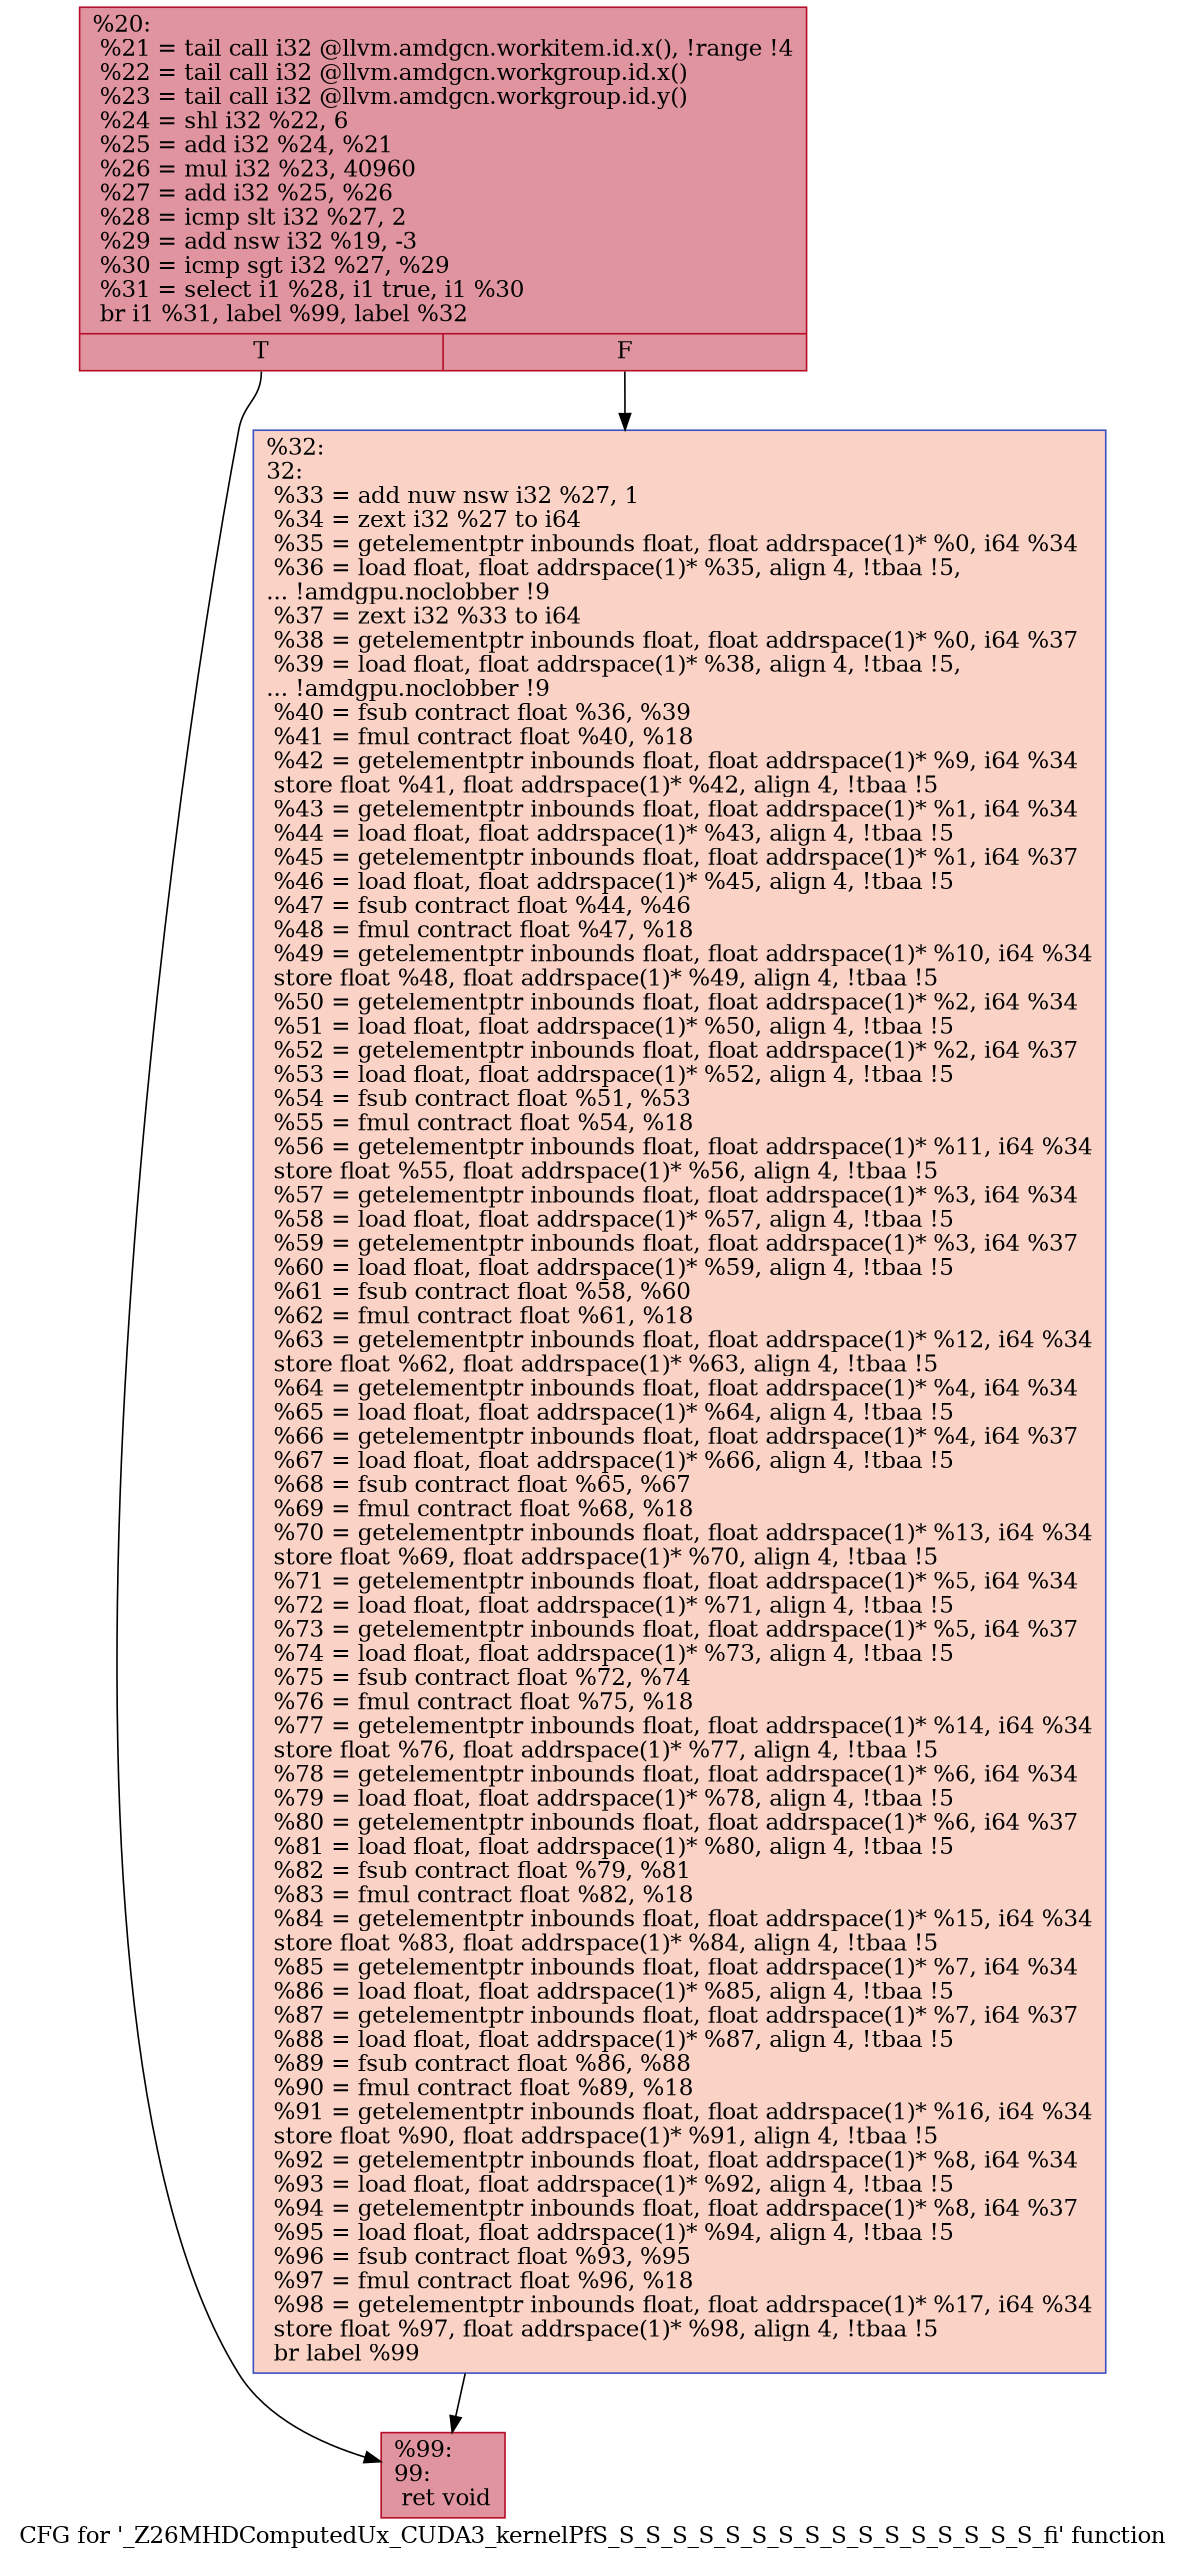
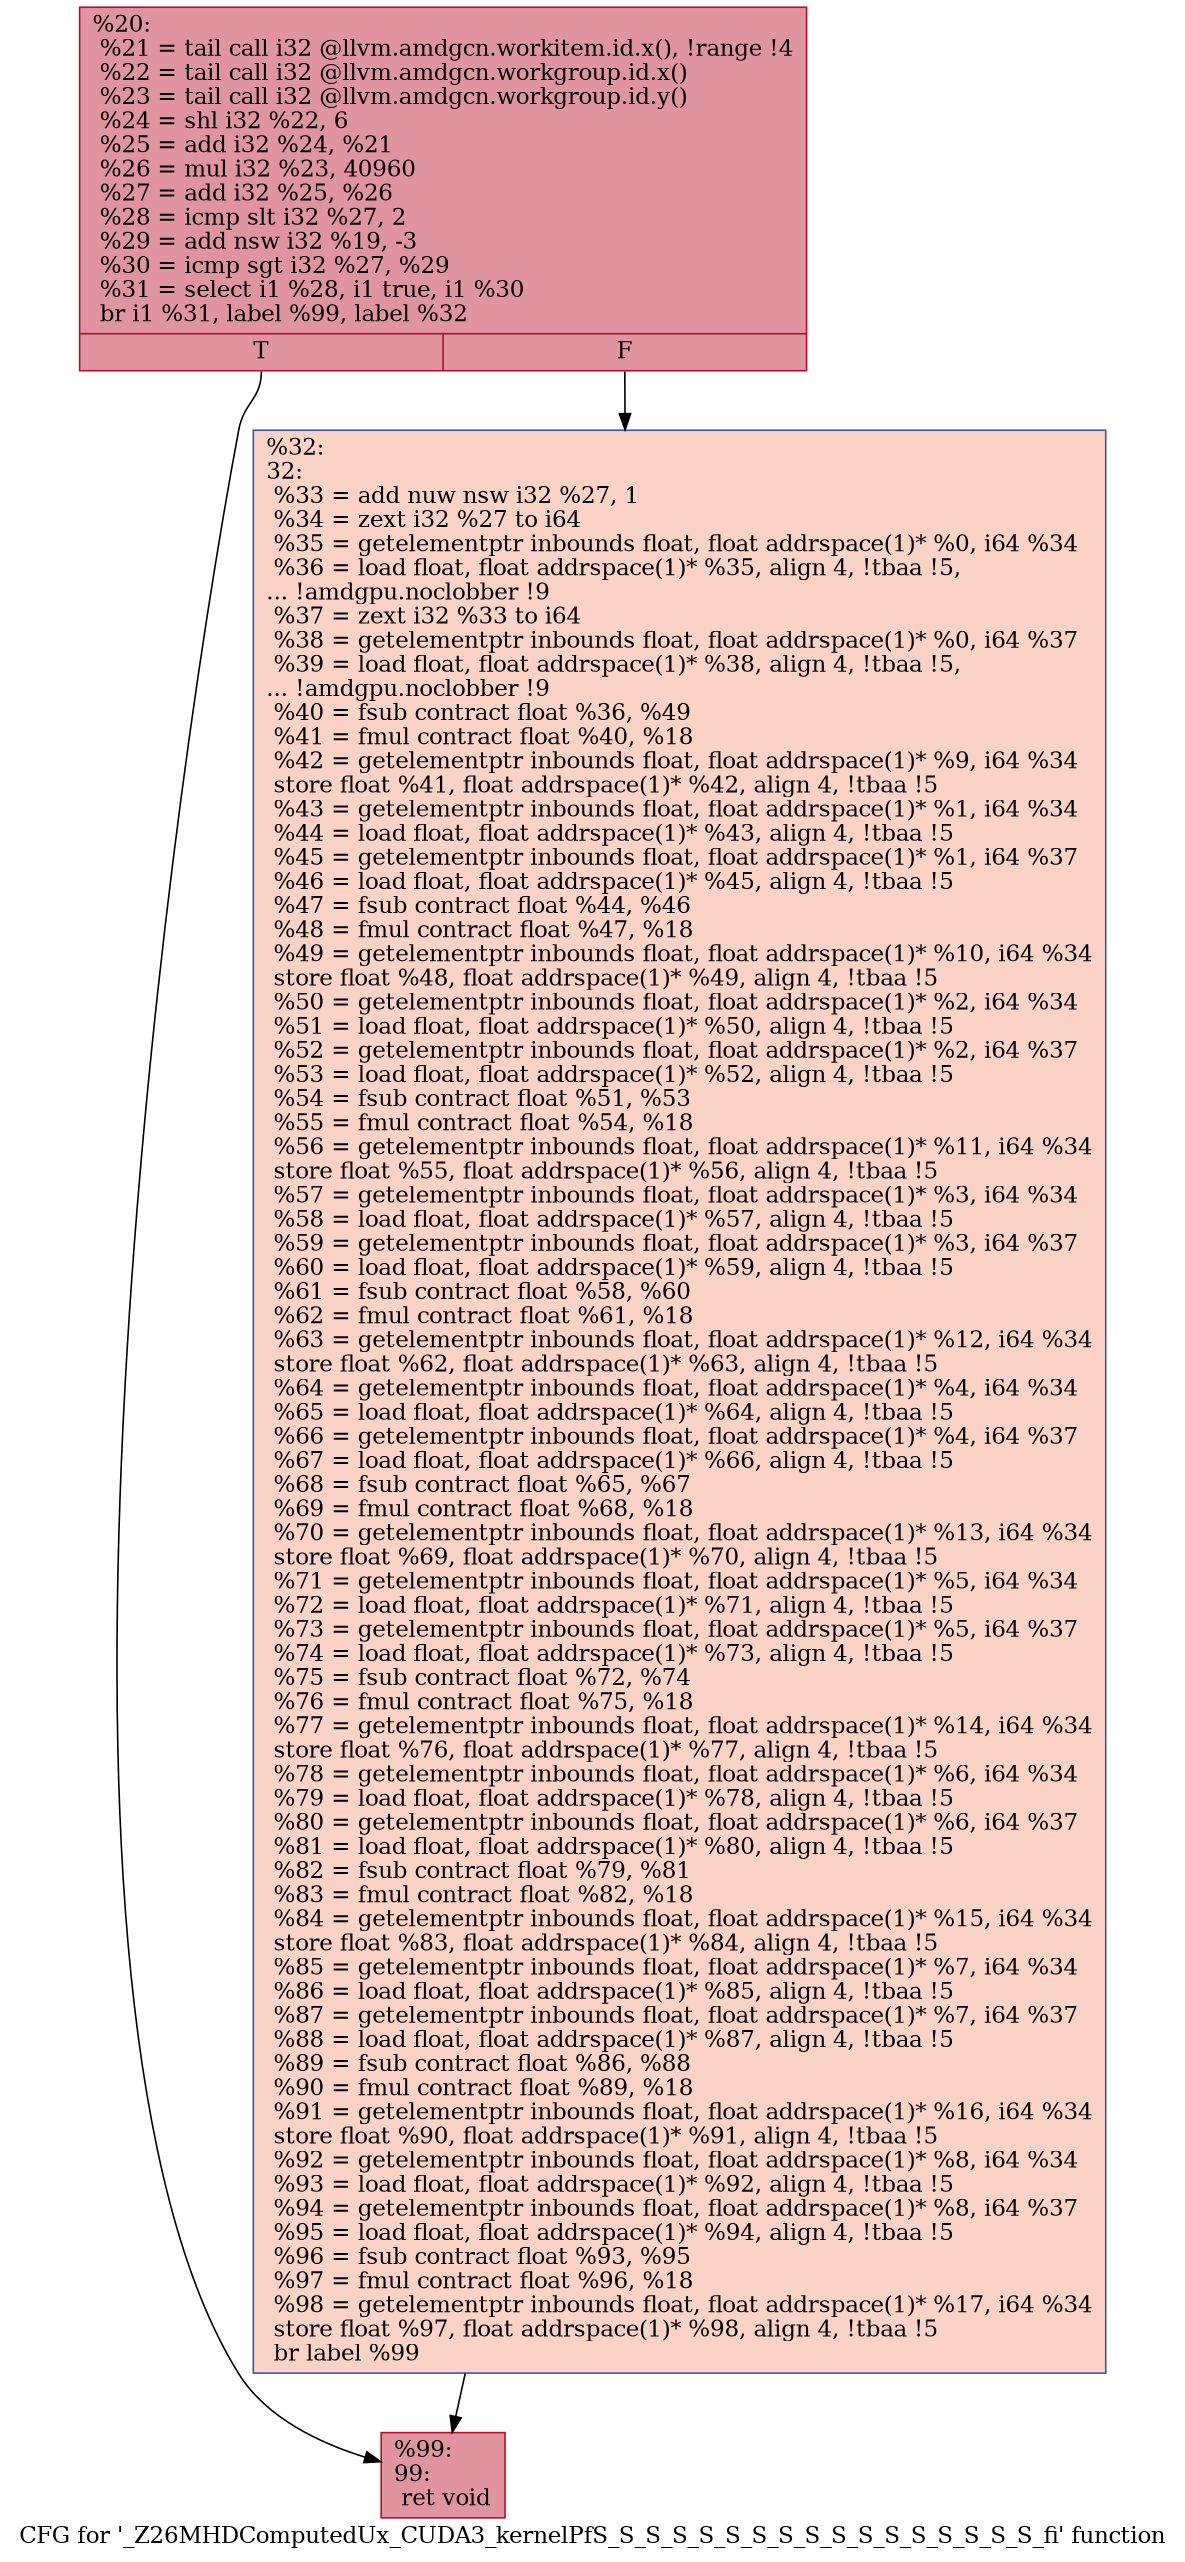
node "%32:": text "%40 = fsub contract float %36, %39" -> "%40 = fsub contract float %36, %49"
